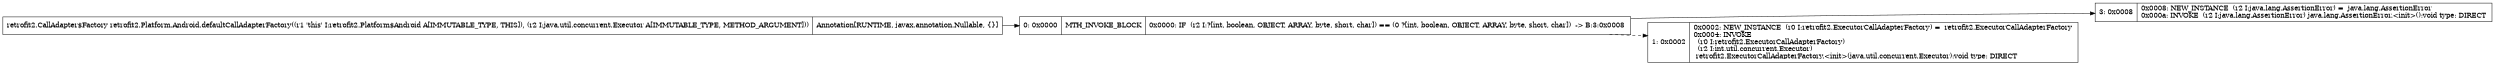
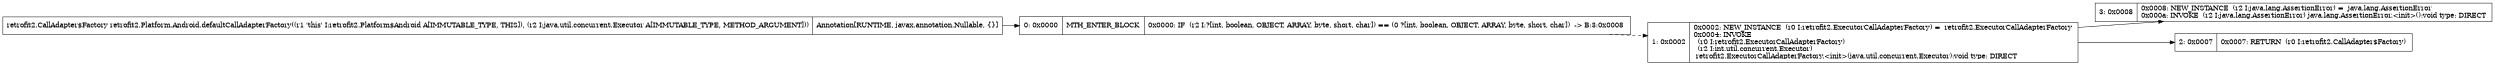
edge "0: 0x0000" -> "3: 0x0008": now "1: 0x0002" -> "3: 0x0008"
node "0: 0x0000": text "MTH_INVOKE_BLOCK" -> "MTH_ENTER_BLOCK"
node "2: 0x0007": added
